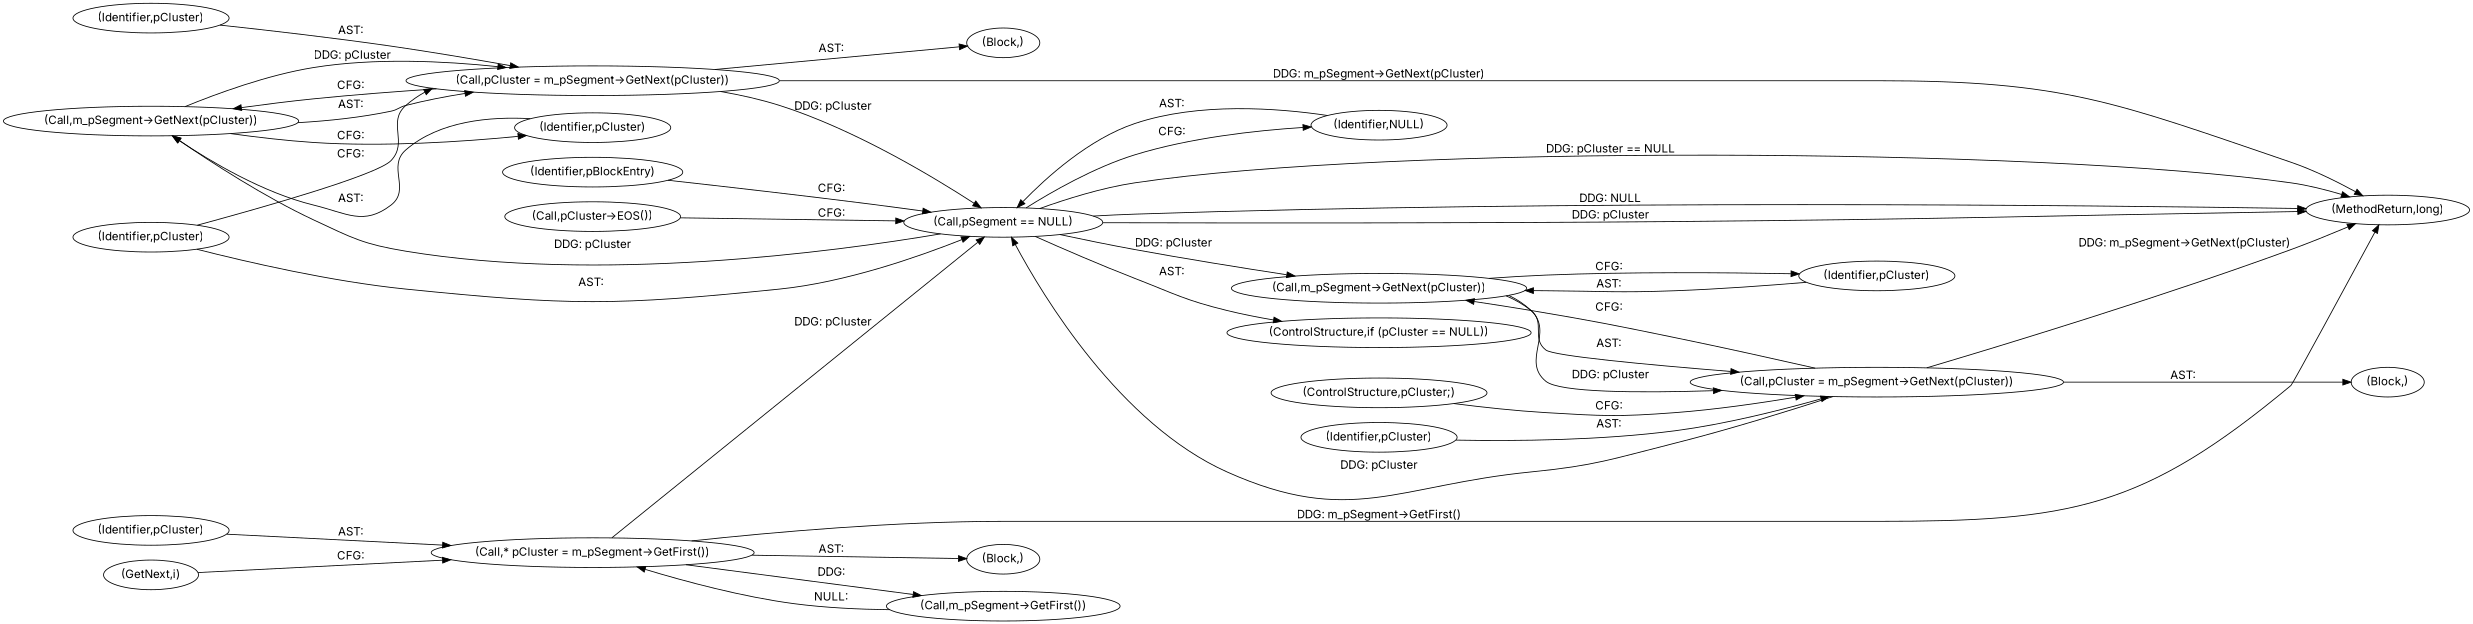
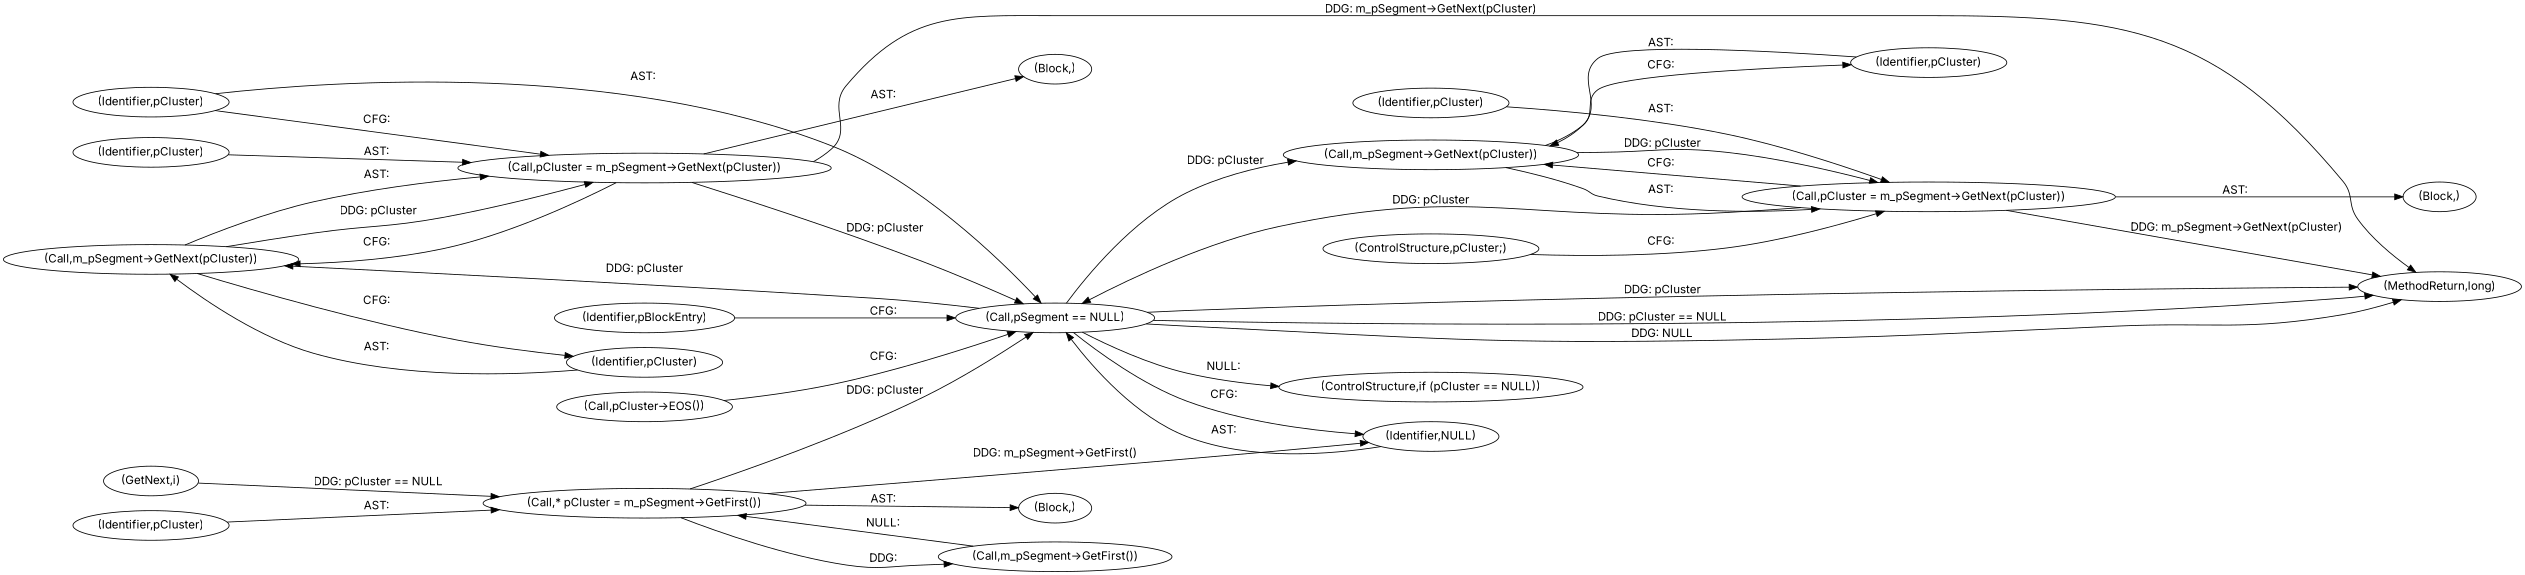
edge "(Call,pSegment == NULL)" -> "(ControlStructure,if (pCluster == NULL))": label "AST: " -> "NULL: "
edge "(Call,* pCluster = m_pSegment->GetFirst())" -> "(MethodReturn,long)": now "(Call,* pCluster = m_pSegment->GetFirst())" -> "(Identifier,NULL)"
edge "(GetNext,i)" -> "(Call,* pCluster = m_pSegment->GetFirst())": label "CFG: " -> "DDG: pCluster == NULL"
